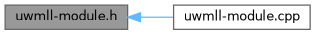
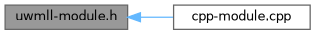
node "uwmll-module.cpp": label "uwmll-module.cpp" -> "cpp-module.cpp"
